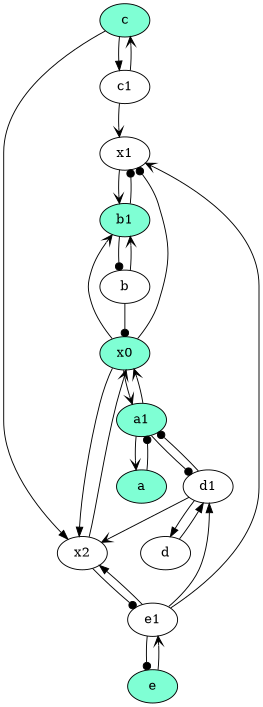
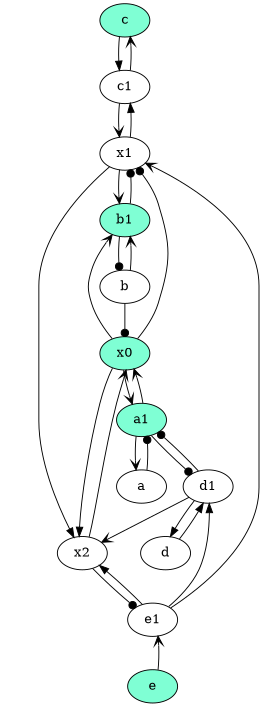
edge "x1" -> "c1": added
edge "c" -> "x2": now "x1" -> "x2"
node "a": fillcolor aquamarine -> white
edge "e1" -> "e": removed
